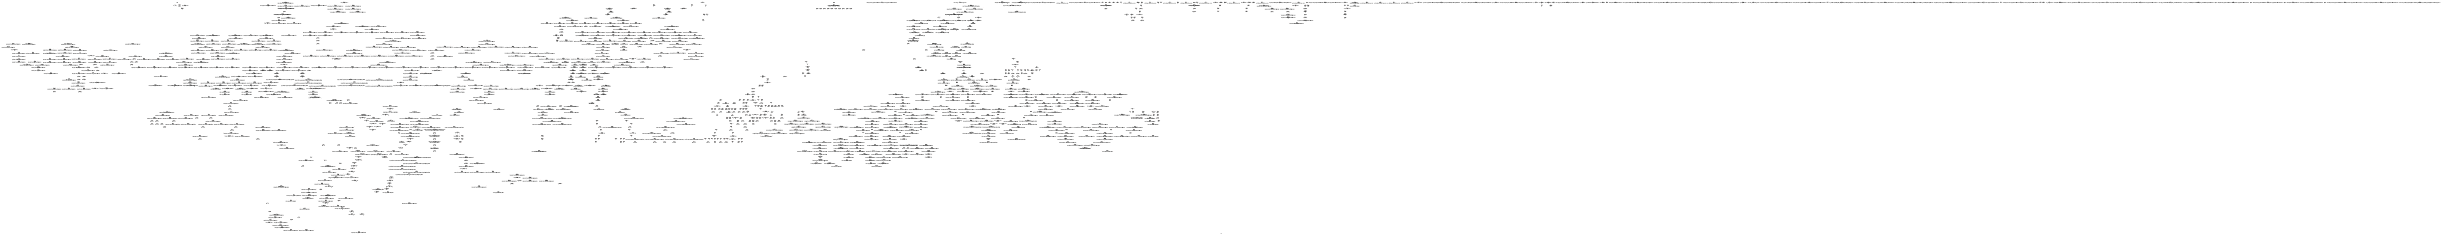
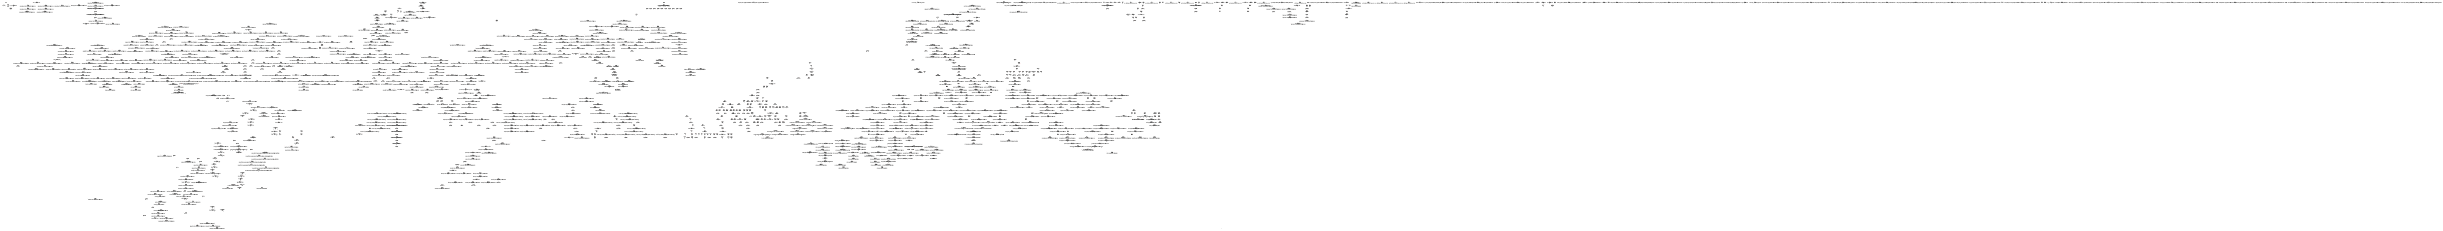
node "NodeID: 2458": removed
